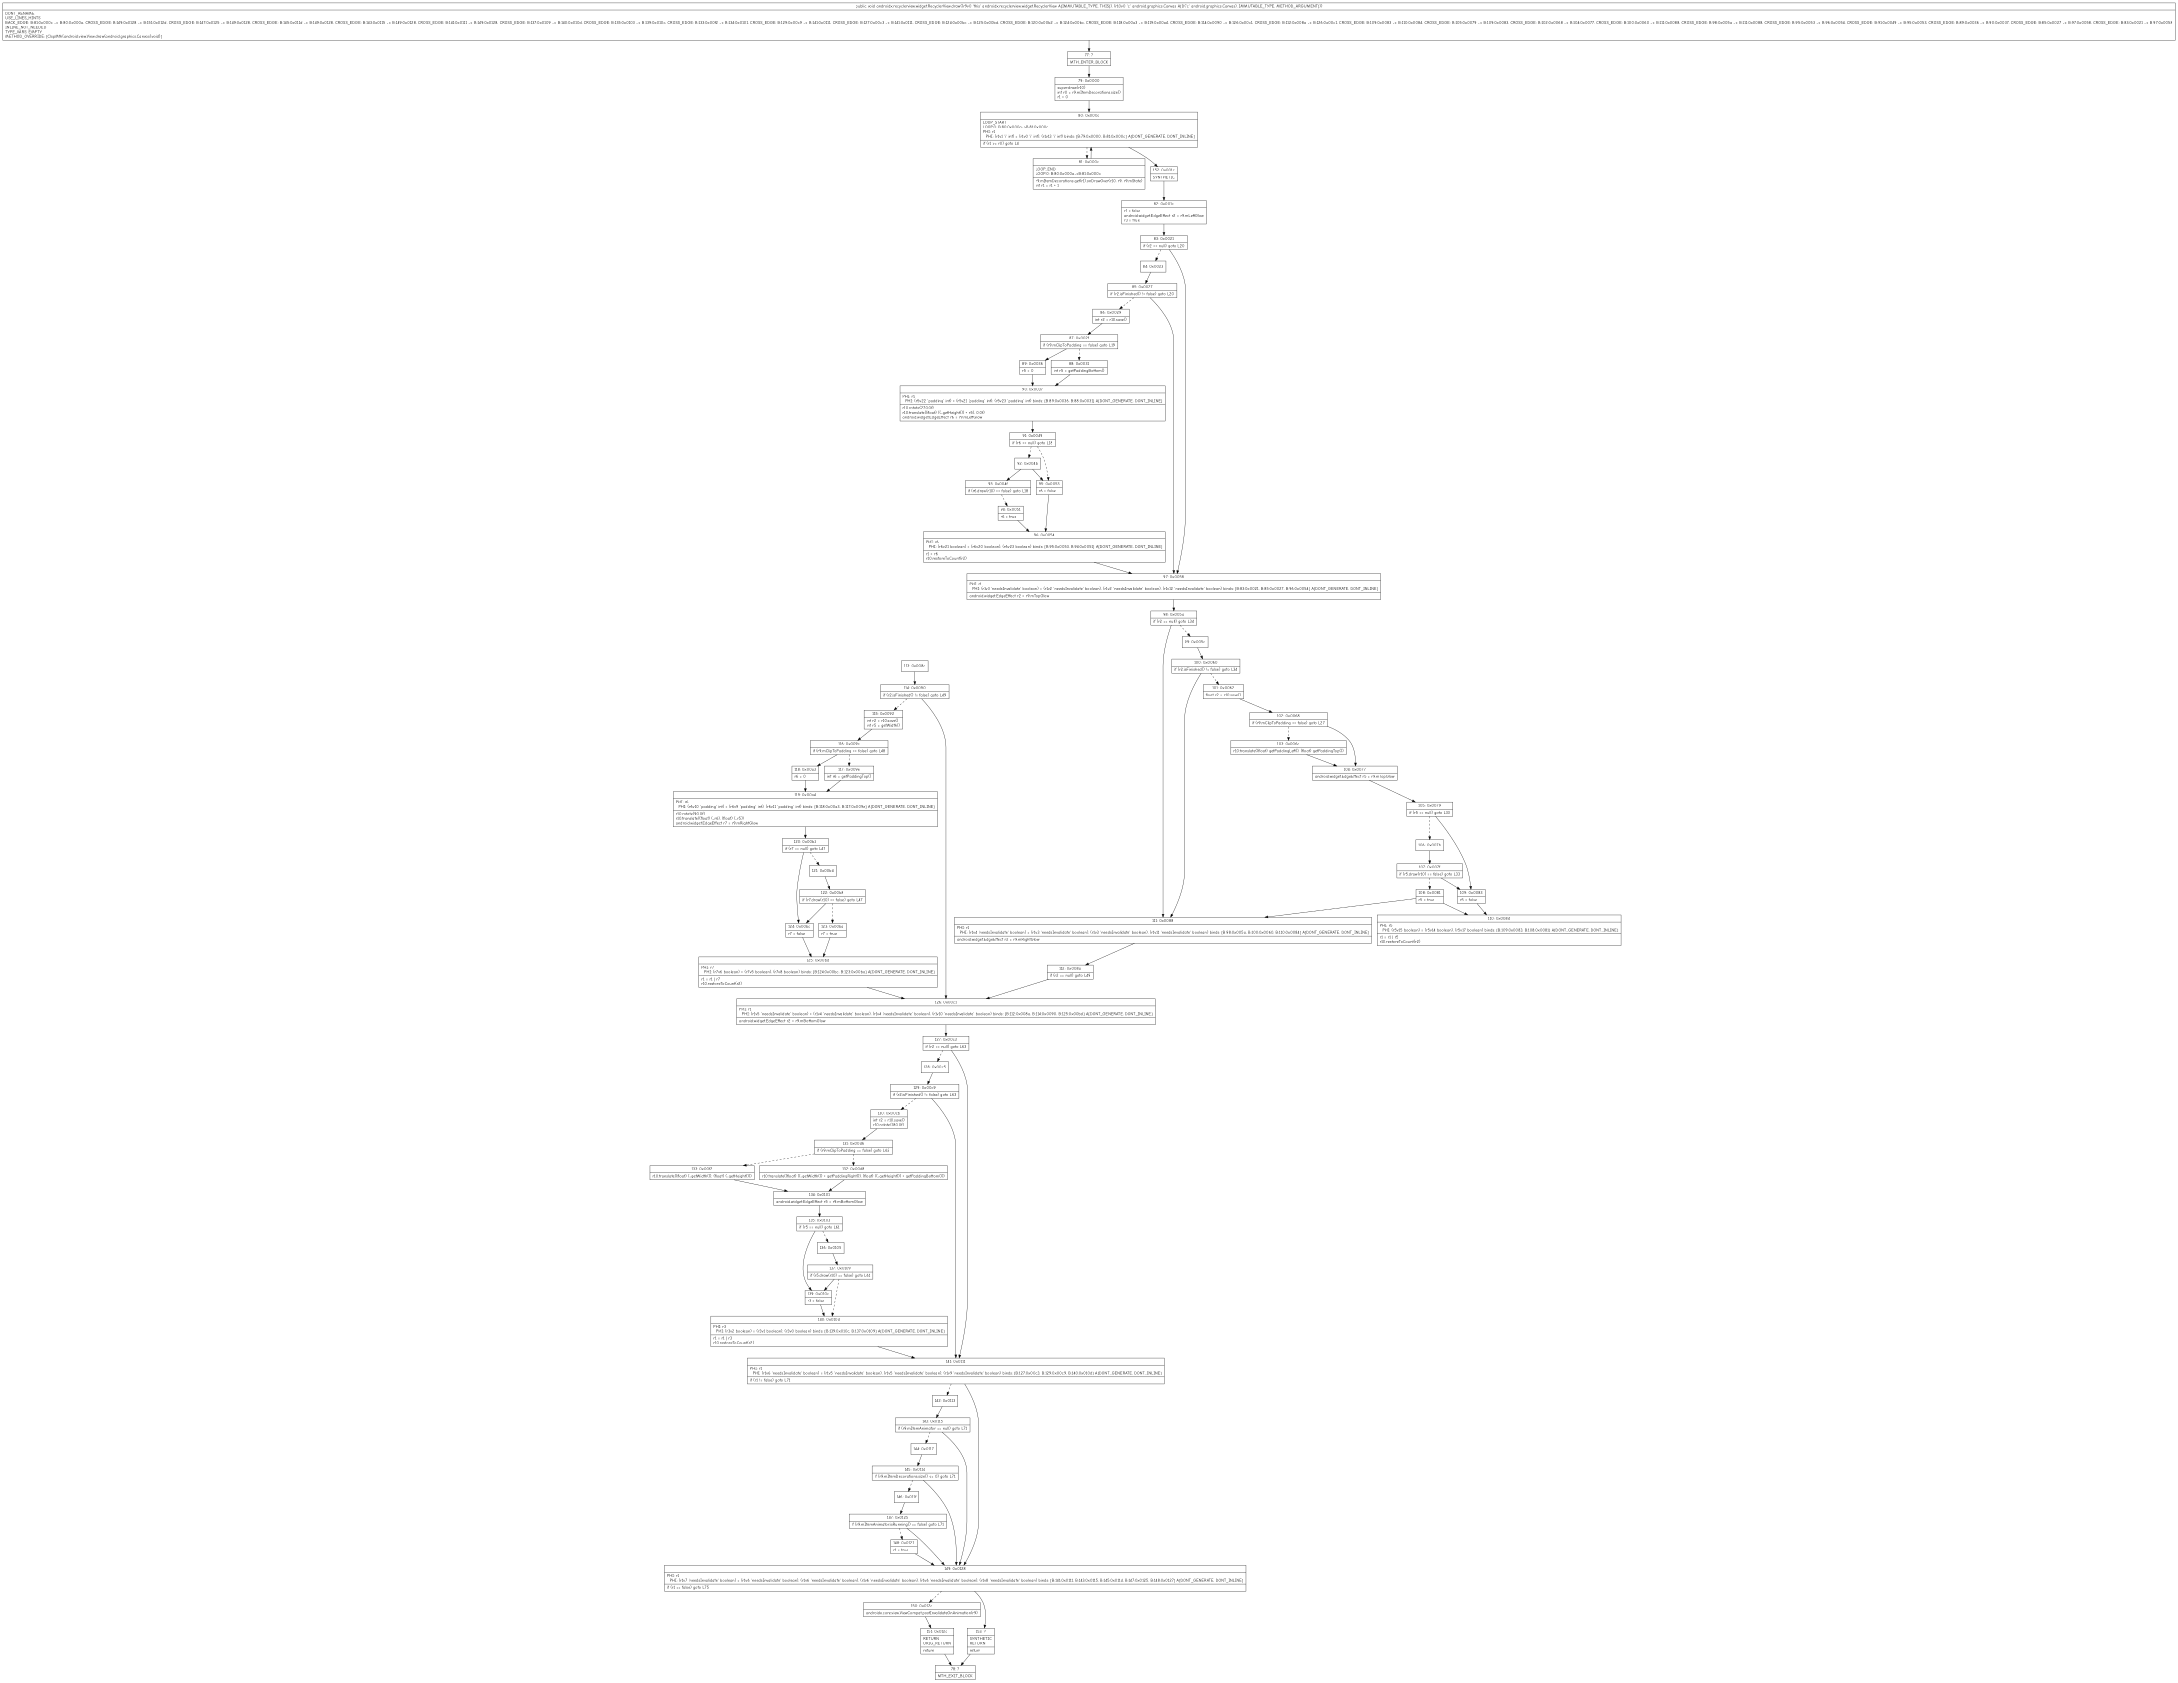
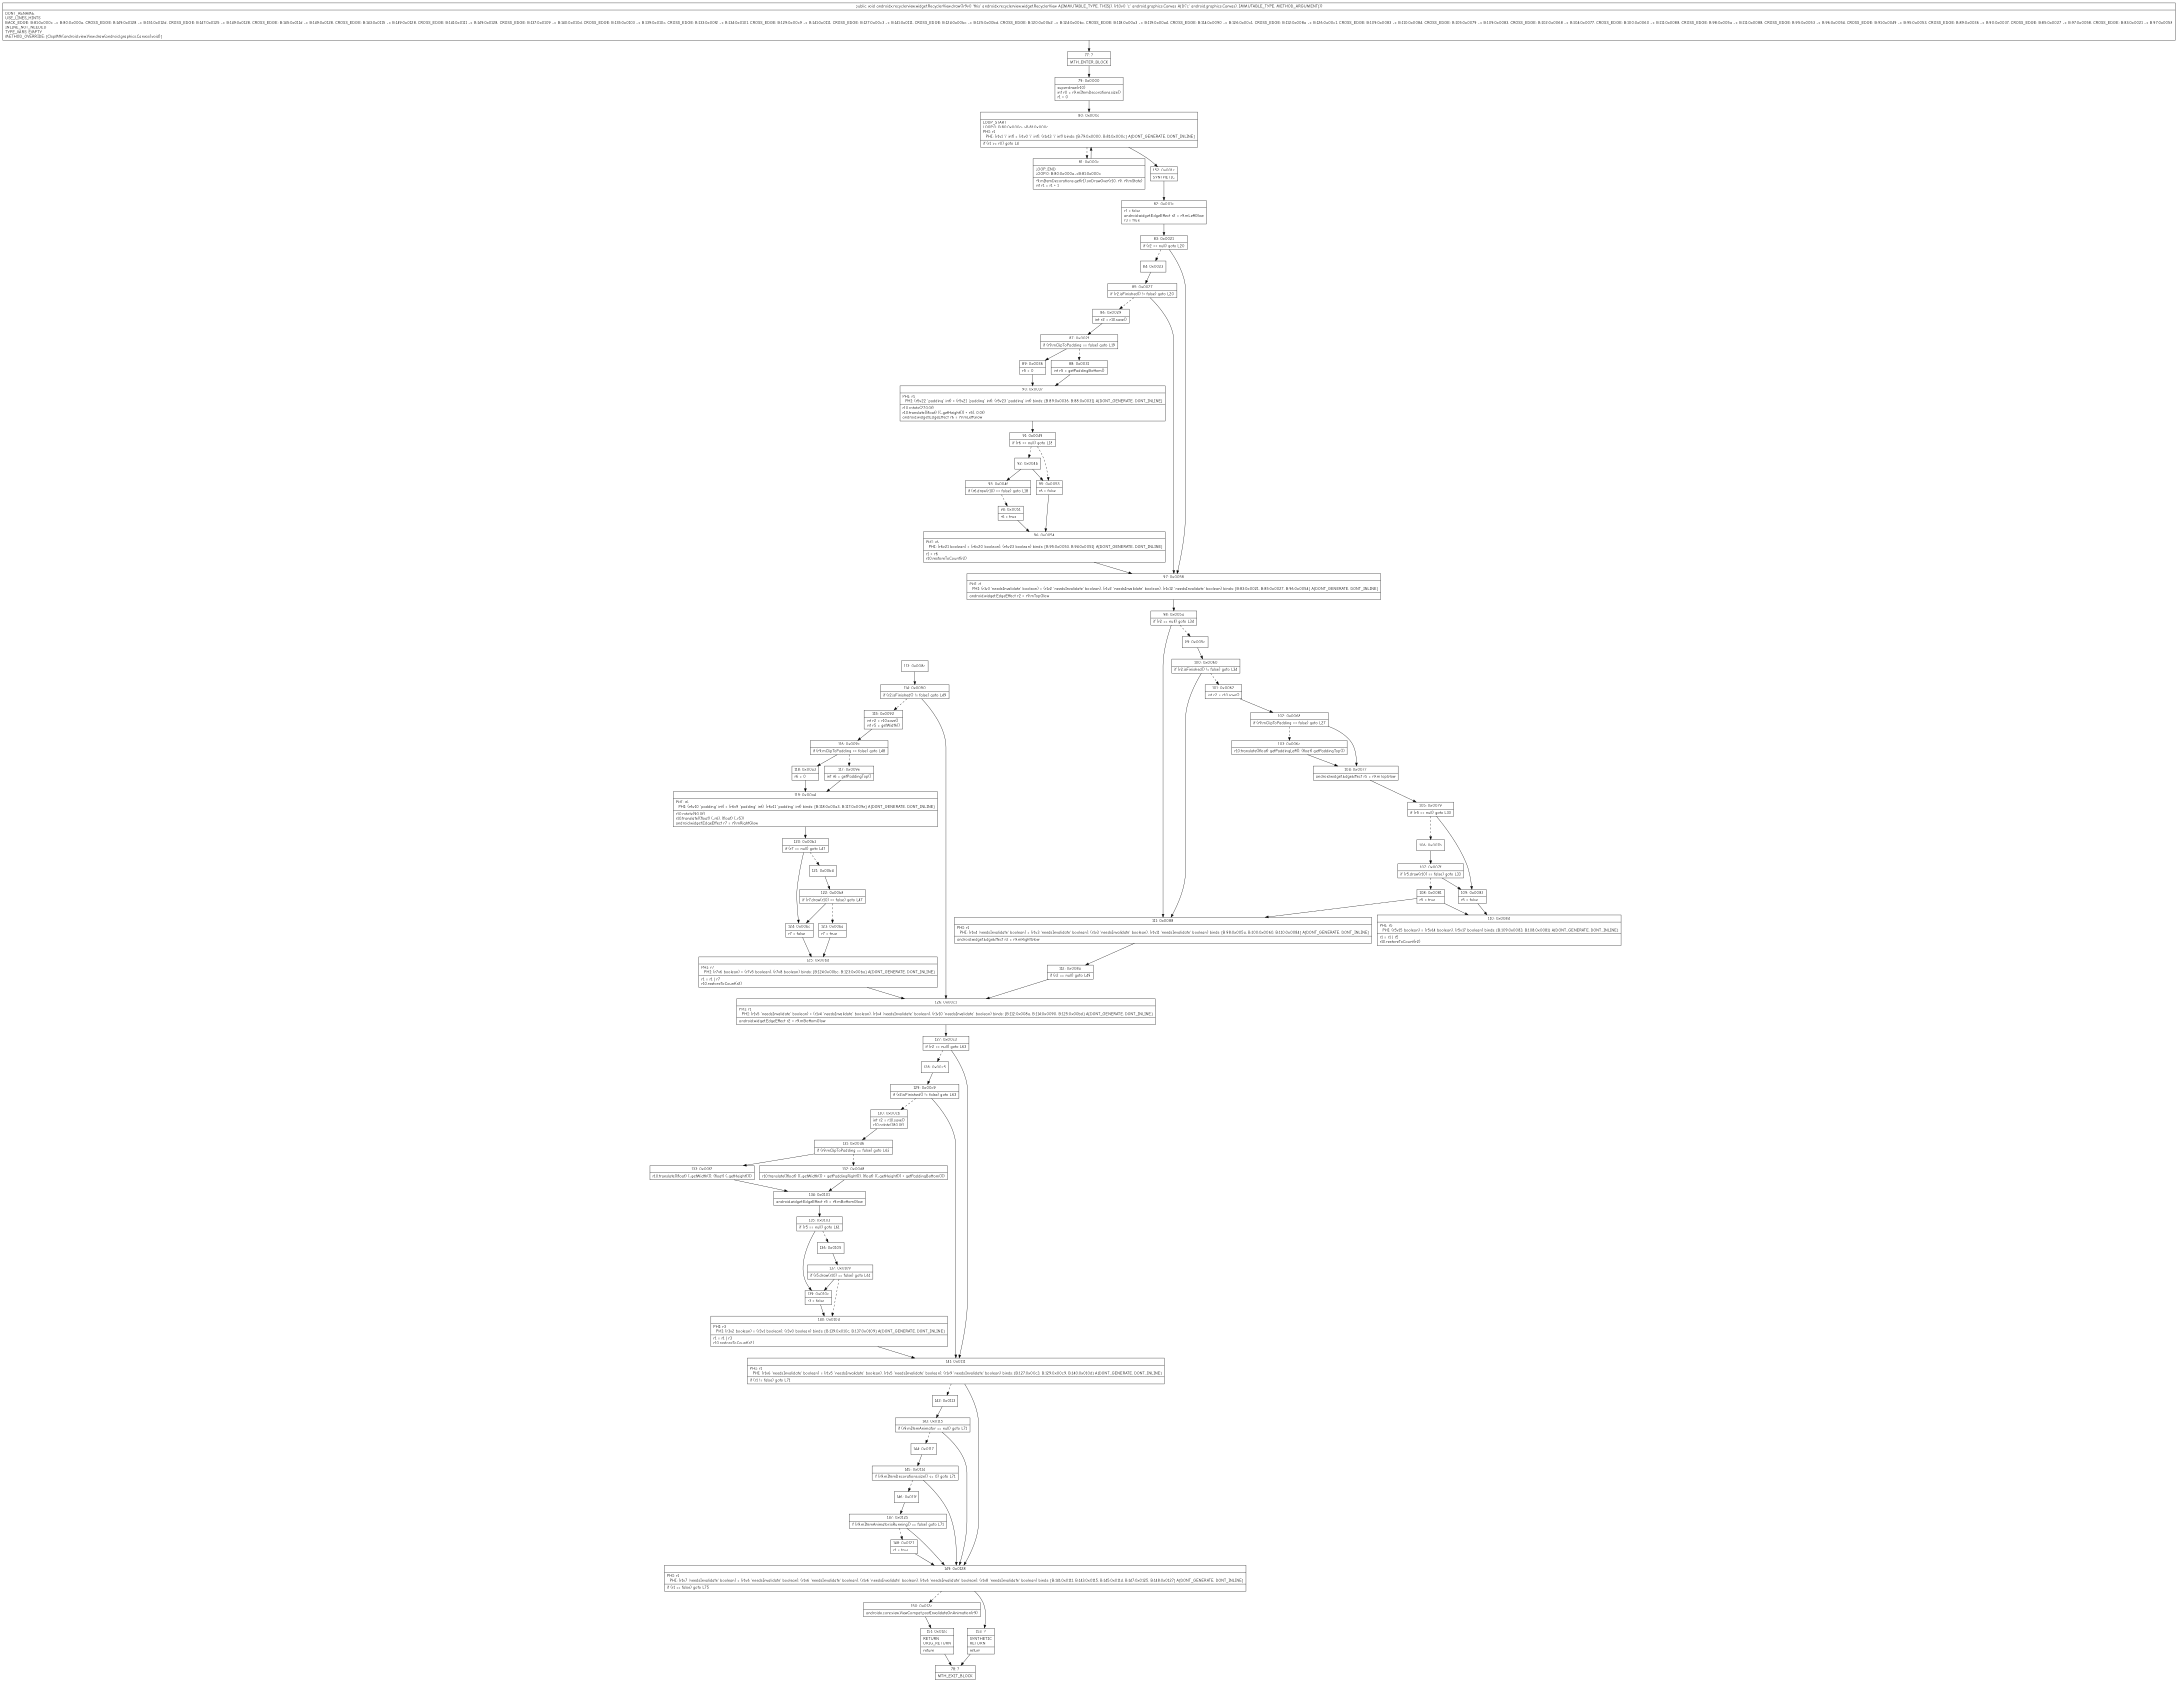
node "101: 0x0062": text "float r2 = r10.save()" -> "int r2 = r10.save()"
edge "131: 0x00d6" -> "133: 0x00f2": style dashed -> solid
